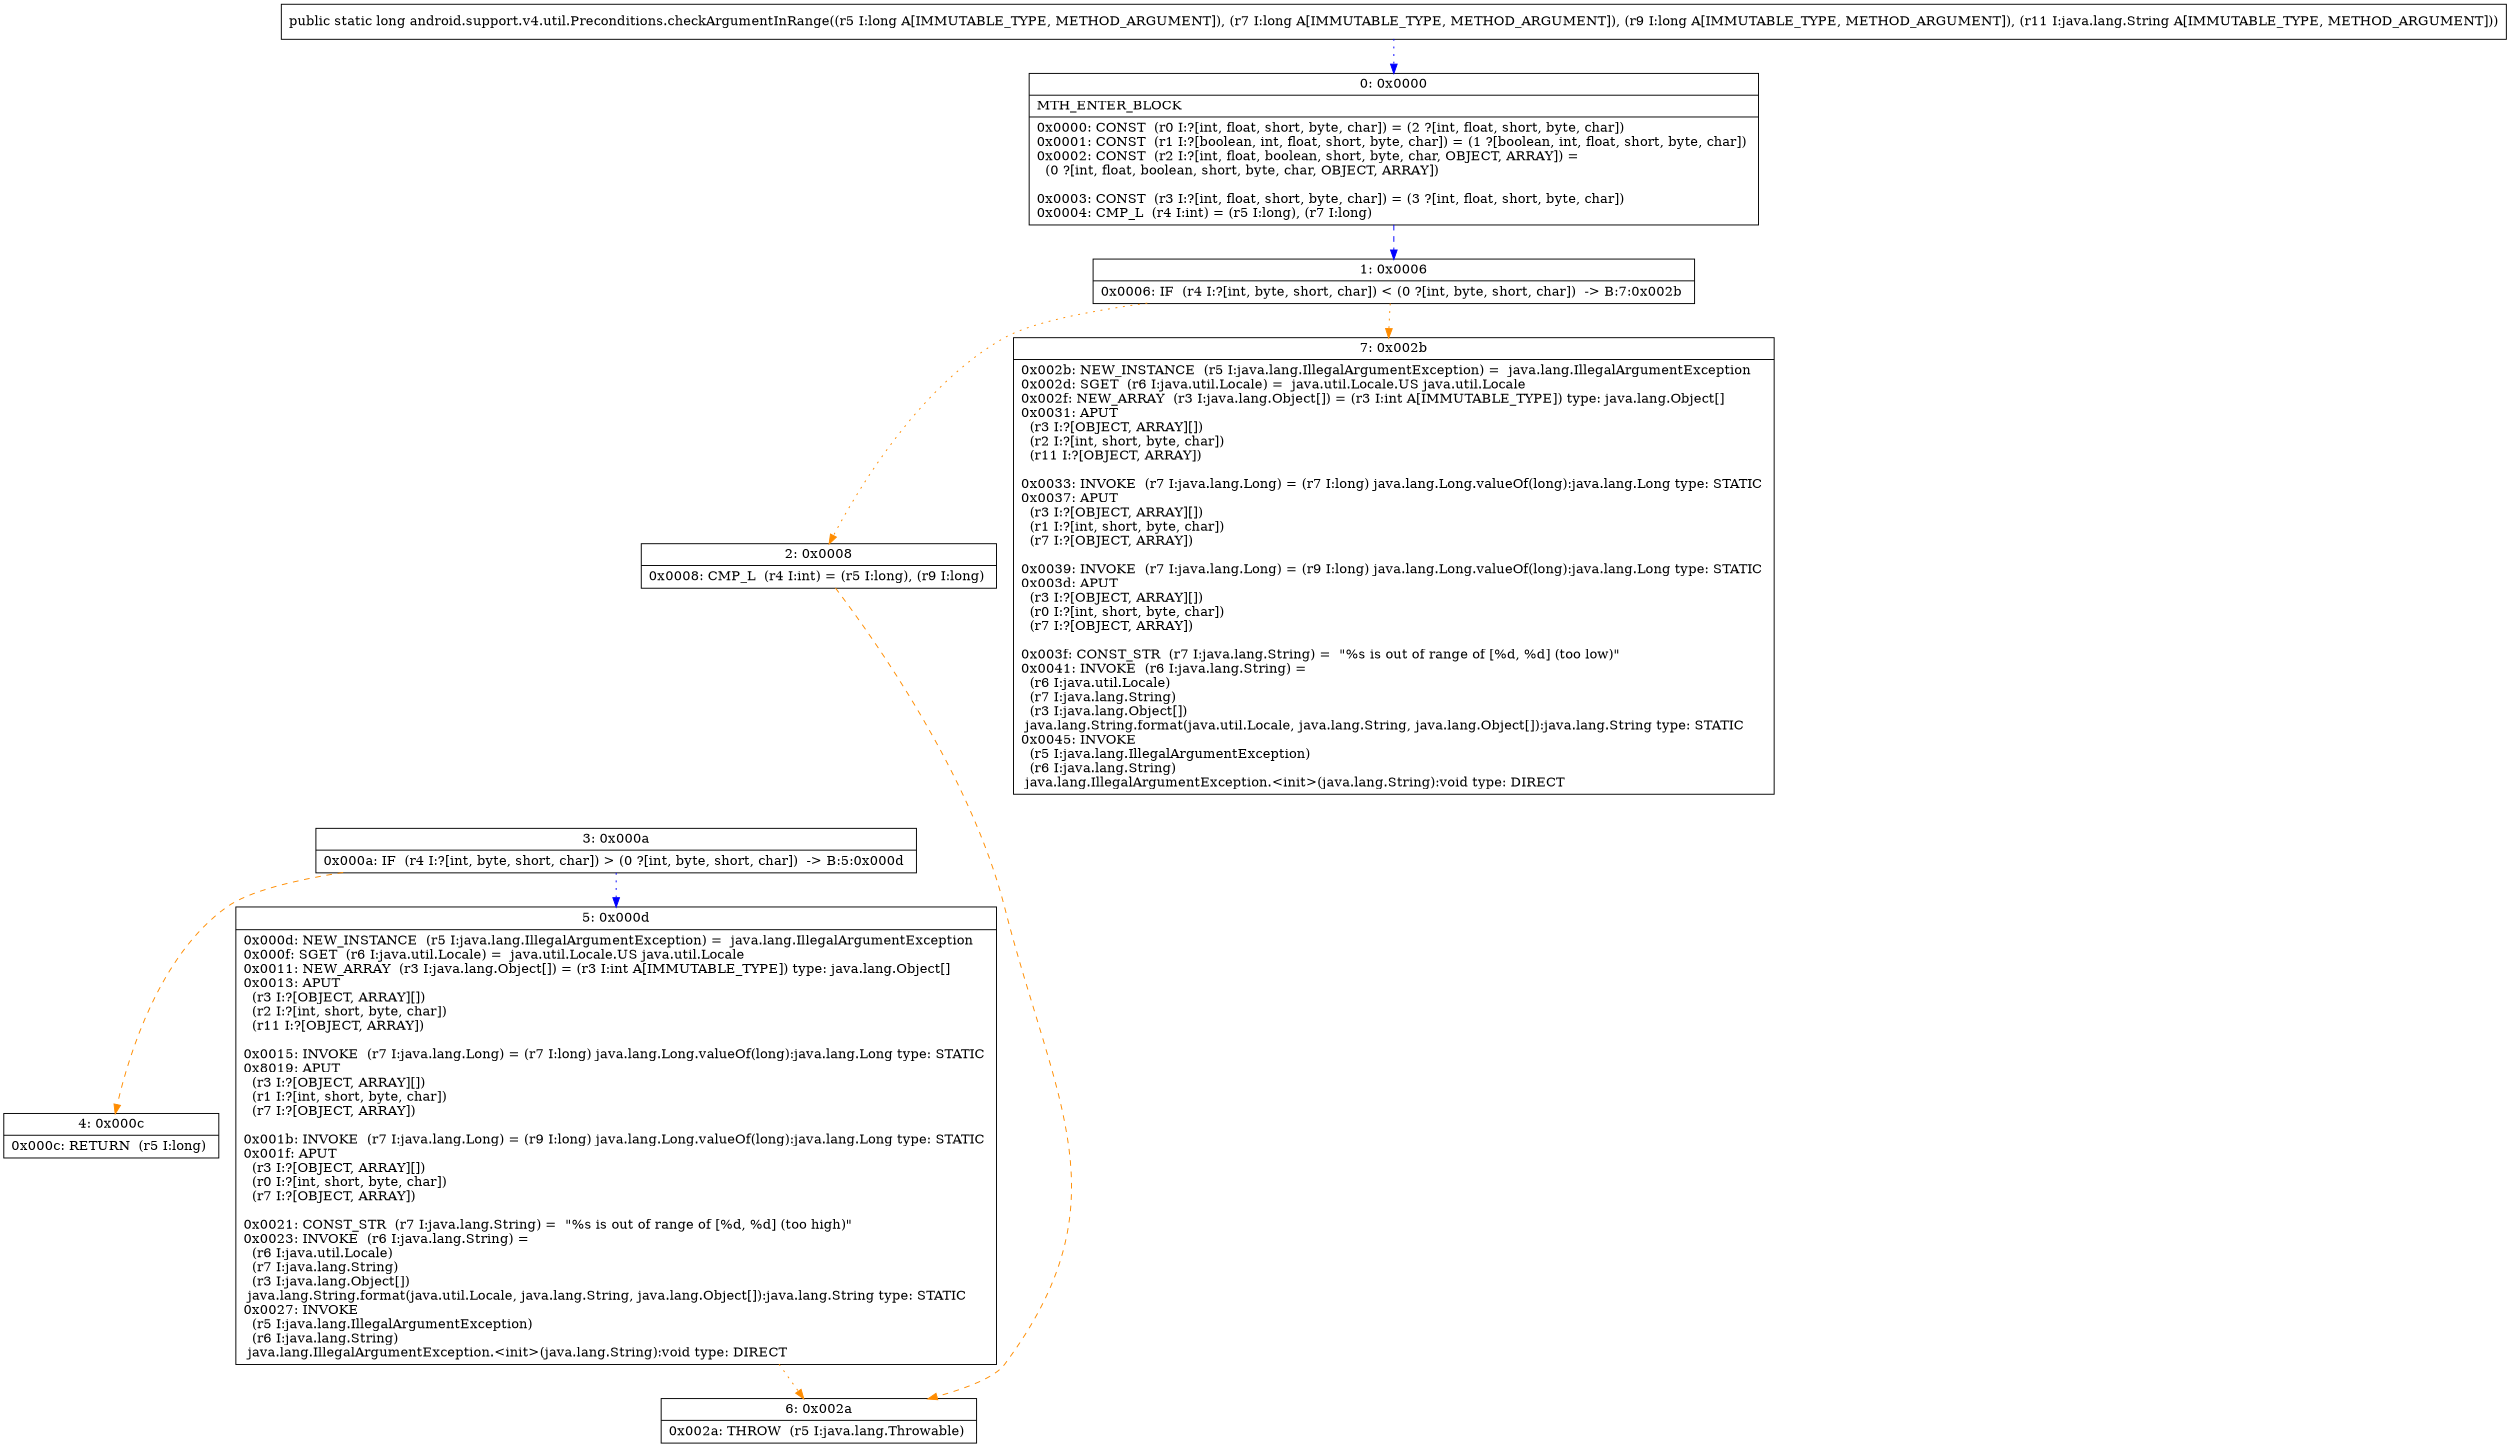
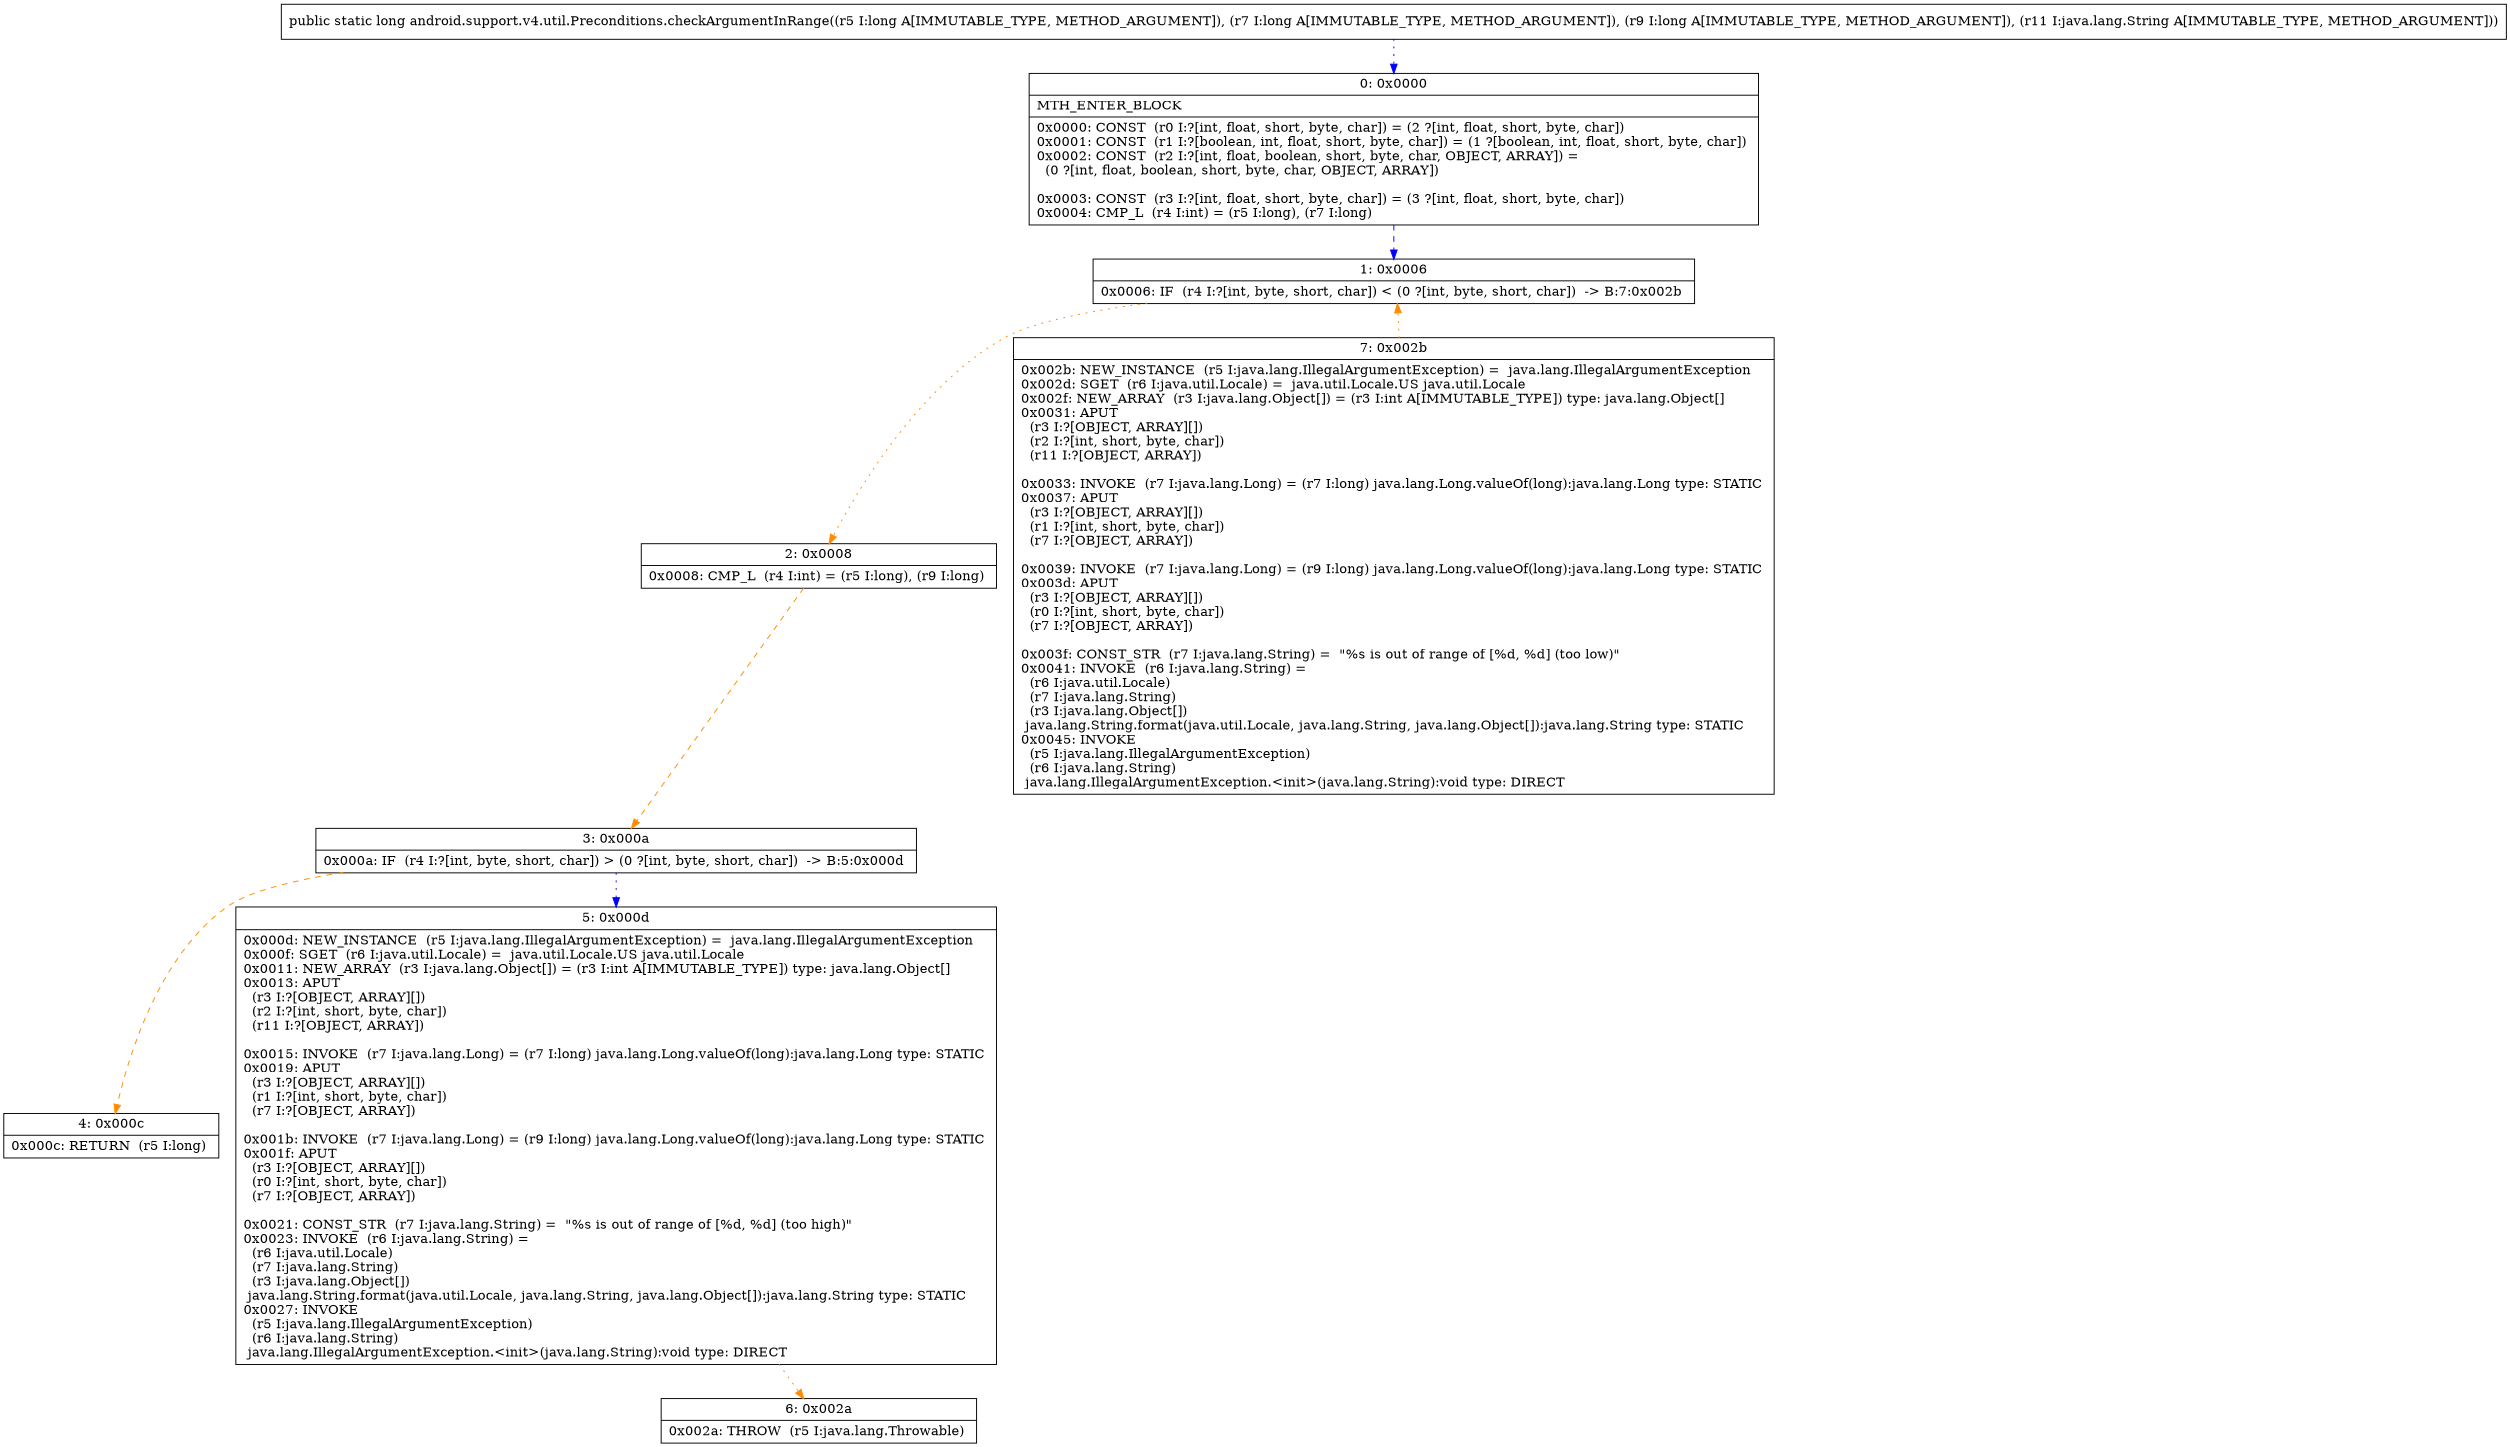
edge "1: 0x0006" -> "7: 0x002b": reversed
edge "2: 0x0008" -> "6: 0x002a": now "2: 0x0008" -> "3: 0x000a"
node "5: 0x000d": text "0x8019: APUT" -> "0x0019: APUT"
